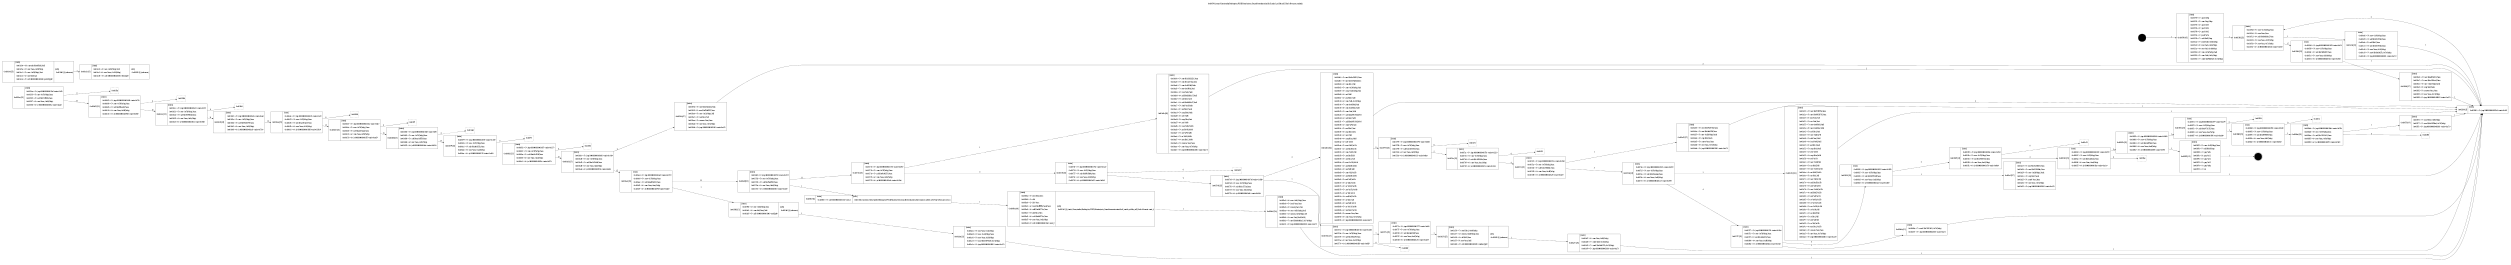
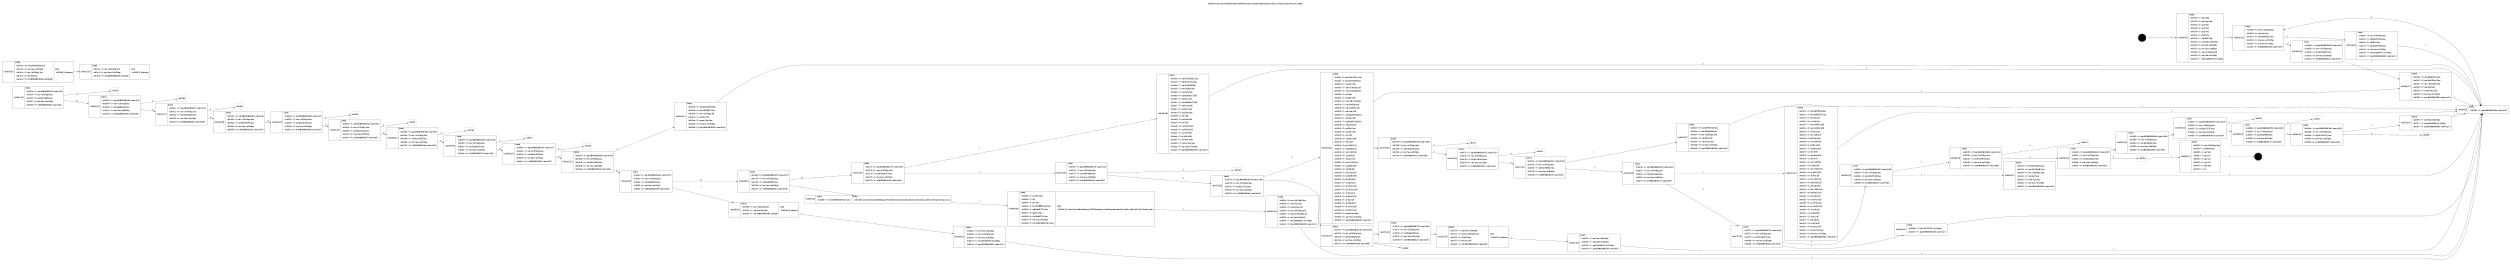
edge "0x401af6 [164]" -> "0x402001 [5]": now "0x401af6 [164]" -> "0x4018e2 [27]"
edge "0x401699 [25]" -> "0x4016b2 [25]": added, label "15"
edge "0x40185b [25]" -> "0x401f83 [19]": now "0x401fae" -> "0x401f83 [19]"
